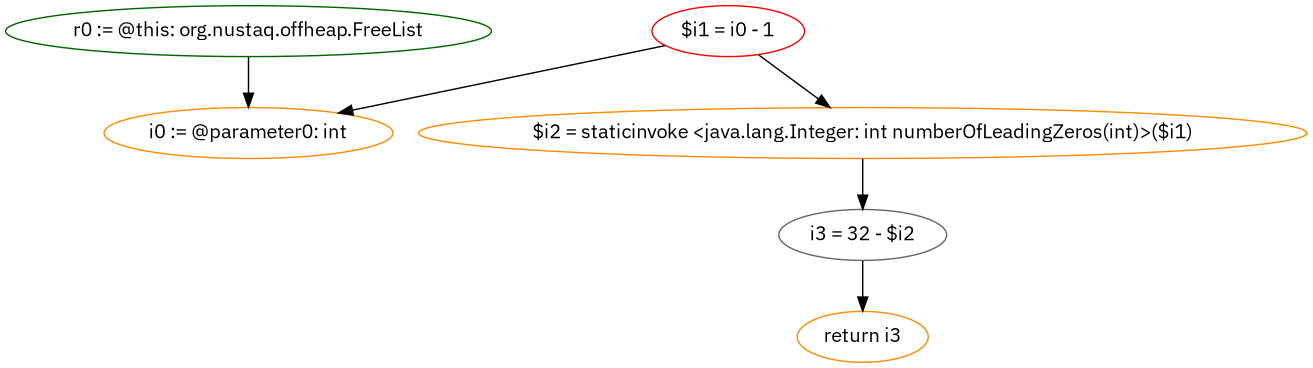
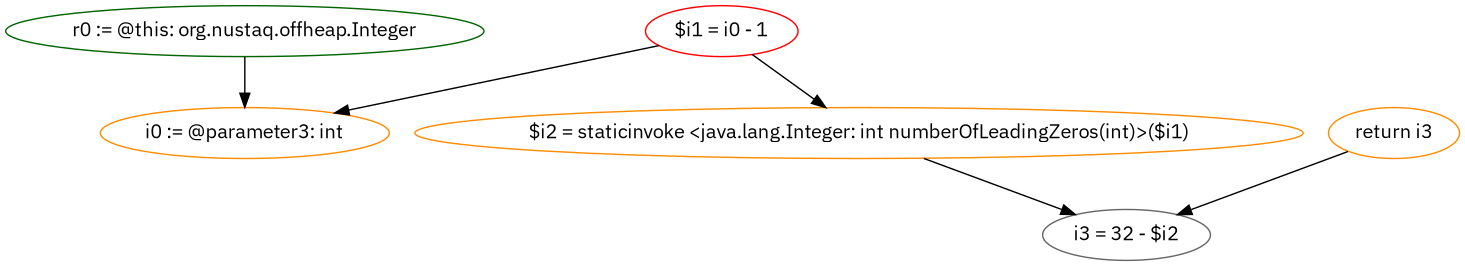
node "r0 := @this: org.nustaq.offheap.FreeList": label "r0 := @this: org.nustaq.offheap.FreeList" -> "r0 := @this: org.nustaq.offheap.Integer"
node "i0 := @parameter0: int": label "i0 := @parameter0: int" -> "i0 := @parameter3: int"
edge "i3 = 32 - $i2" -> "return i3": reversed
